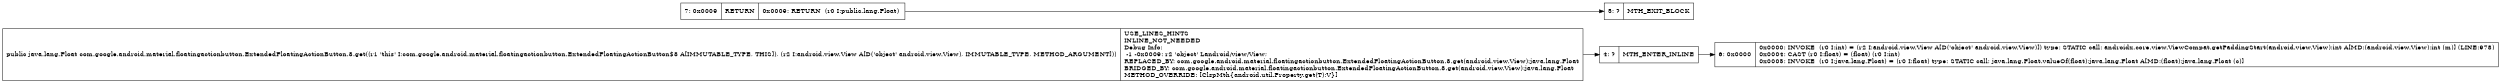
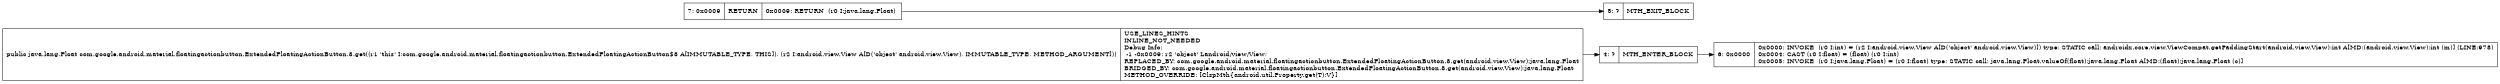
node "7: 0x0009": text "0x0009: RETURN  (r0 I:public.lang.Float)" -> "0x0009: RETURN  (r0 I:java.lang.Float)"
node "4: ?": text "MTH_ENTER_INLINE" -> "MTH_ENTER_BLOCK"
